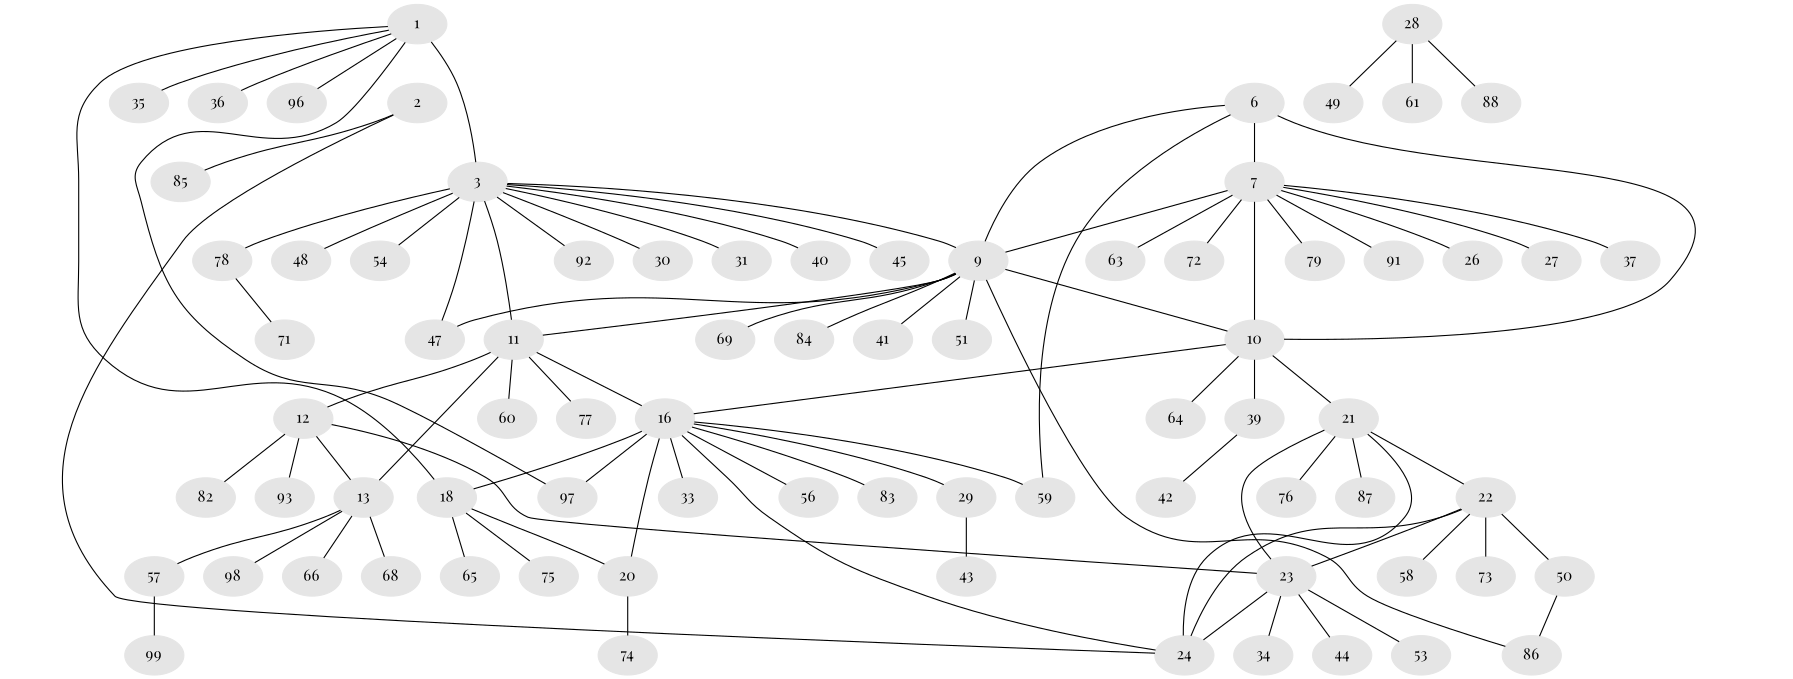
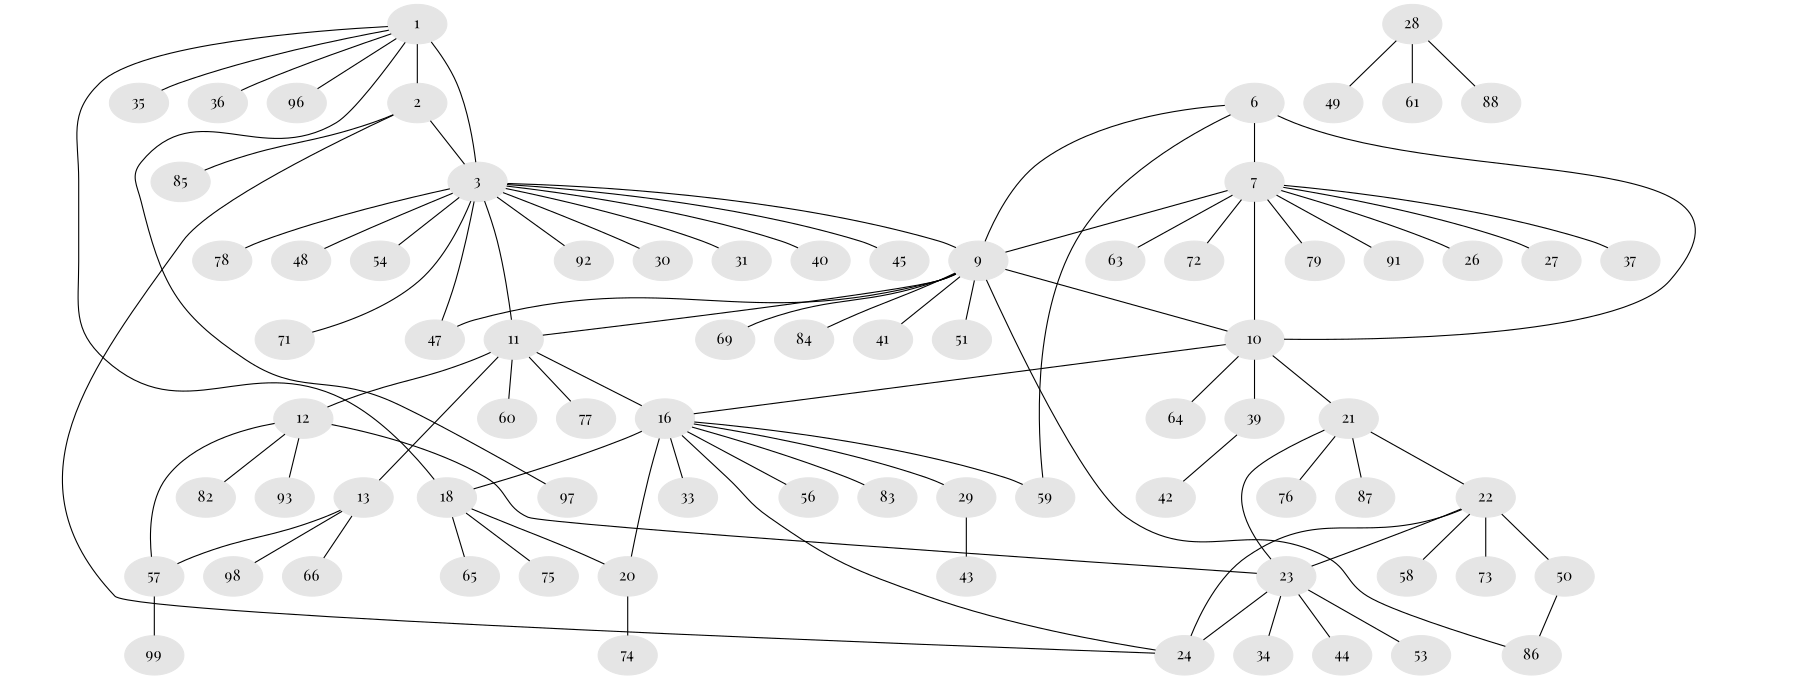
edge "1" -- "2": added
edge "2" -- "3": added
edge "78" -- "71": now "3" -- "71"
edge "12" -- "13": now "12" -- "57"
edge "16" -- "97": removed
edge "21" -- "24": removed
node "68": removed
